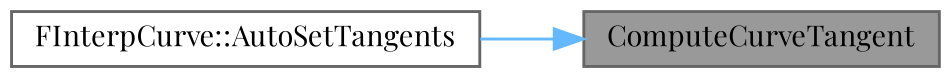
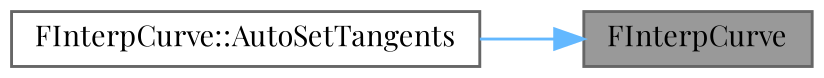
node "ComputeCurveTangent": label "ComputeCurveTangent" -> "FInterpCurve"
